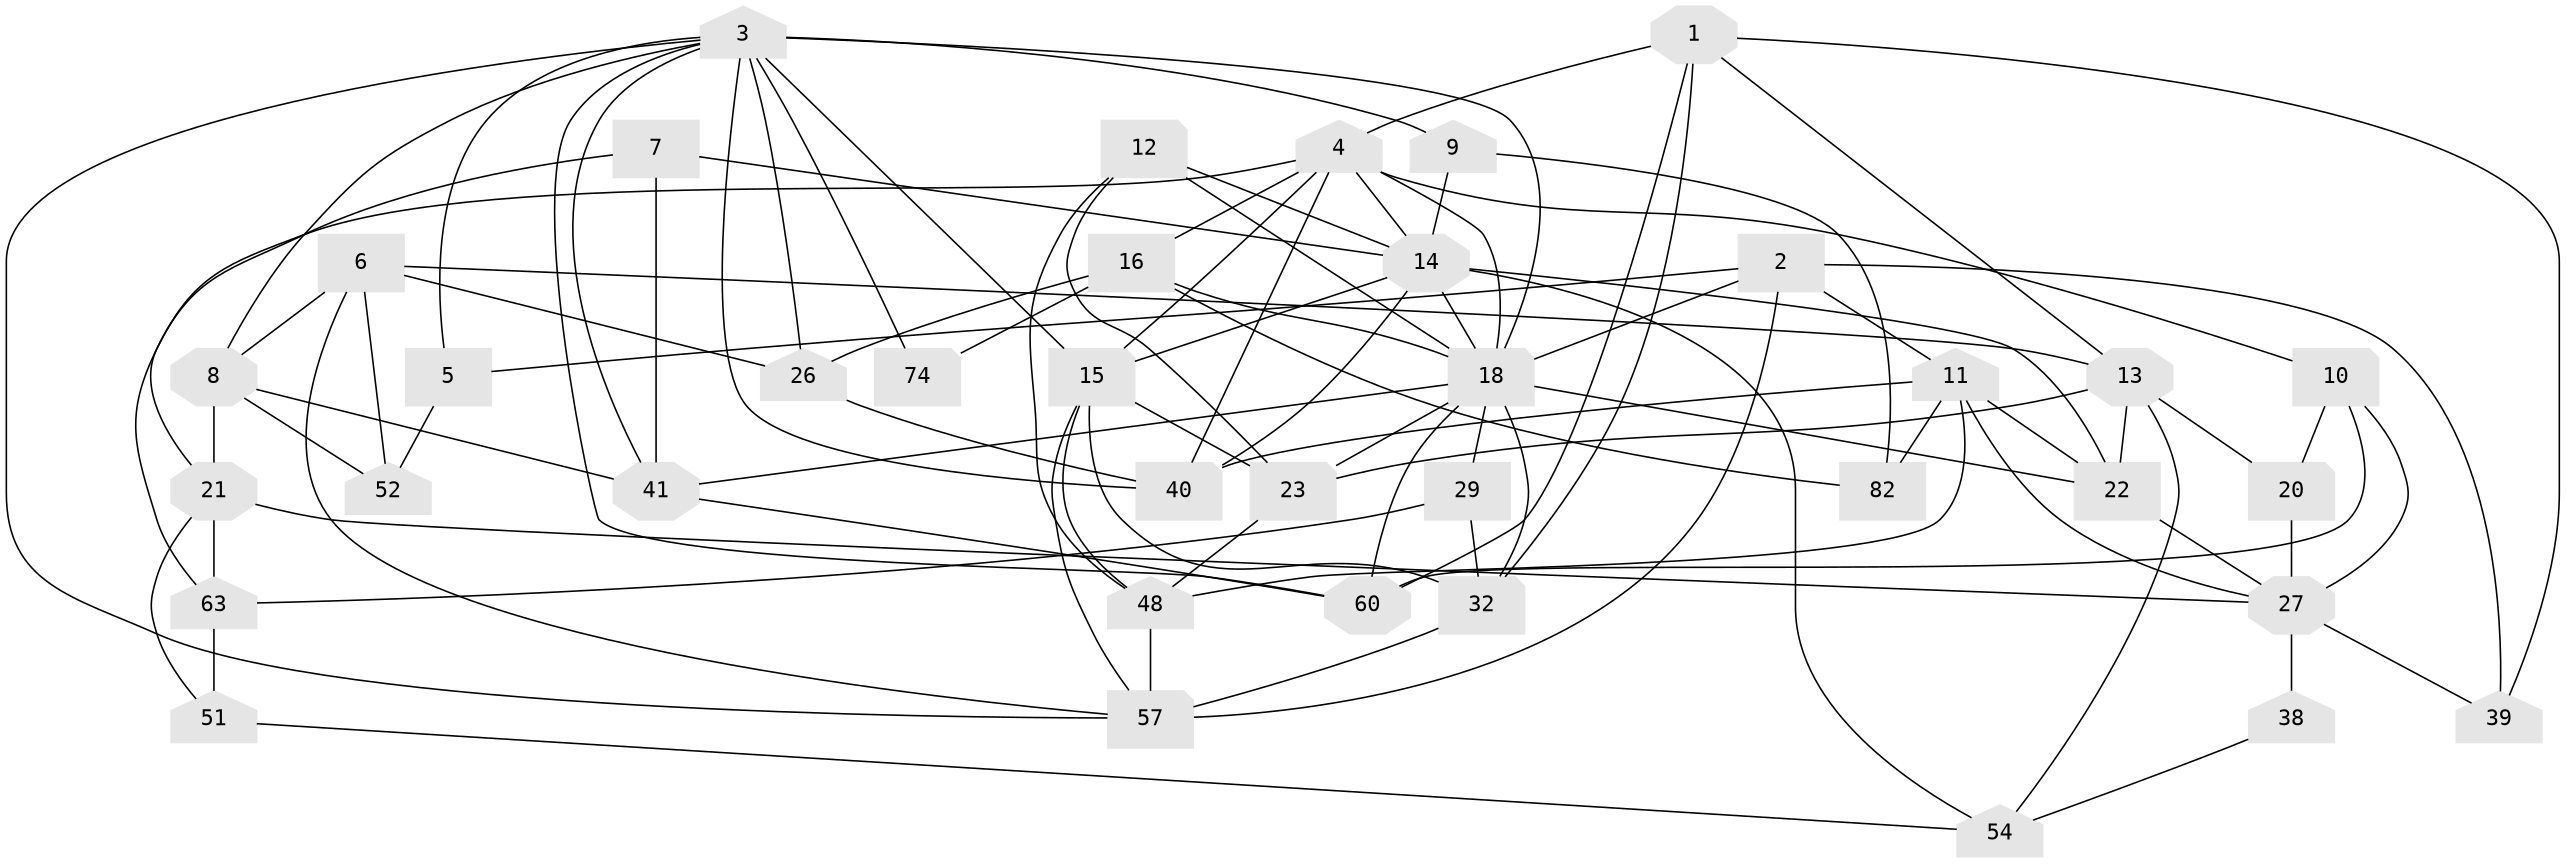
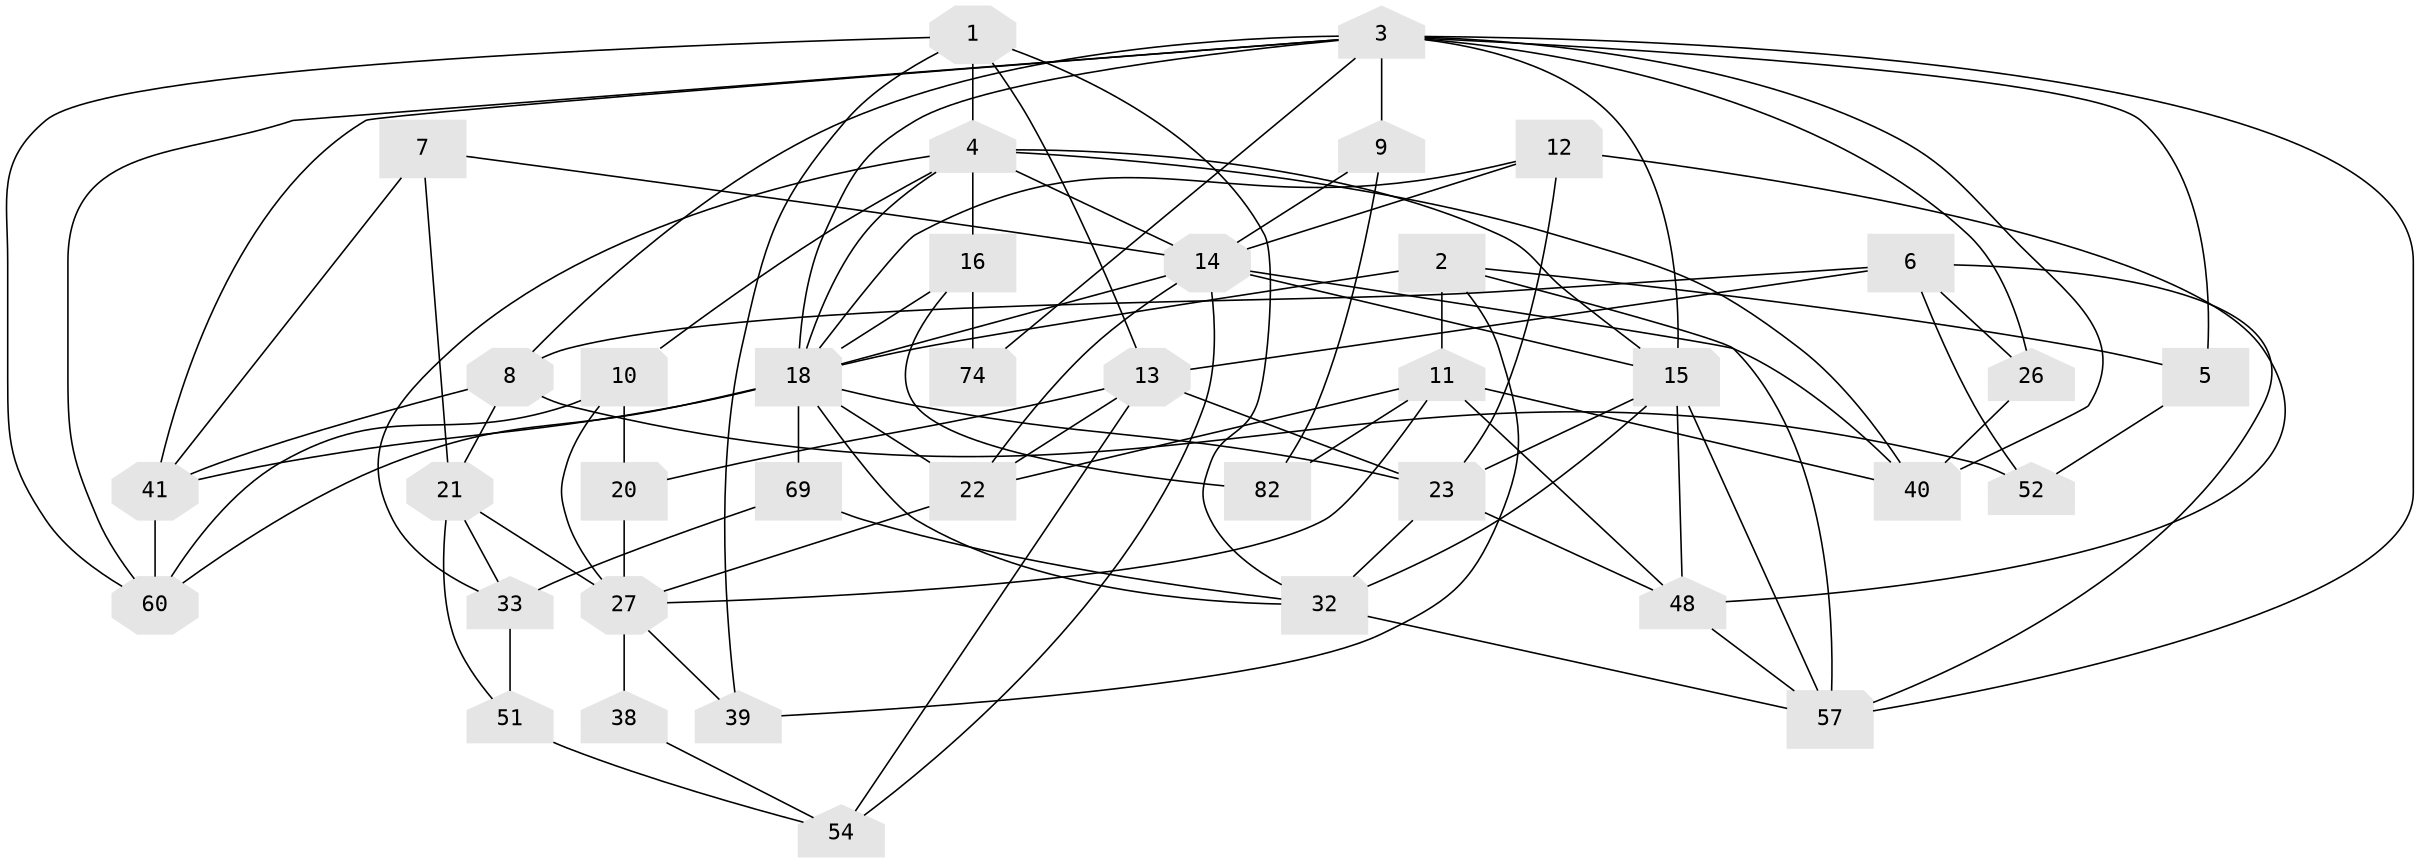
edge "16" -- "26": removed
node "29": label "29" -> "69"
edge "23" -- "32": added
node "63": label "63" -> "33"
